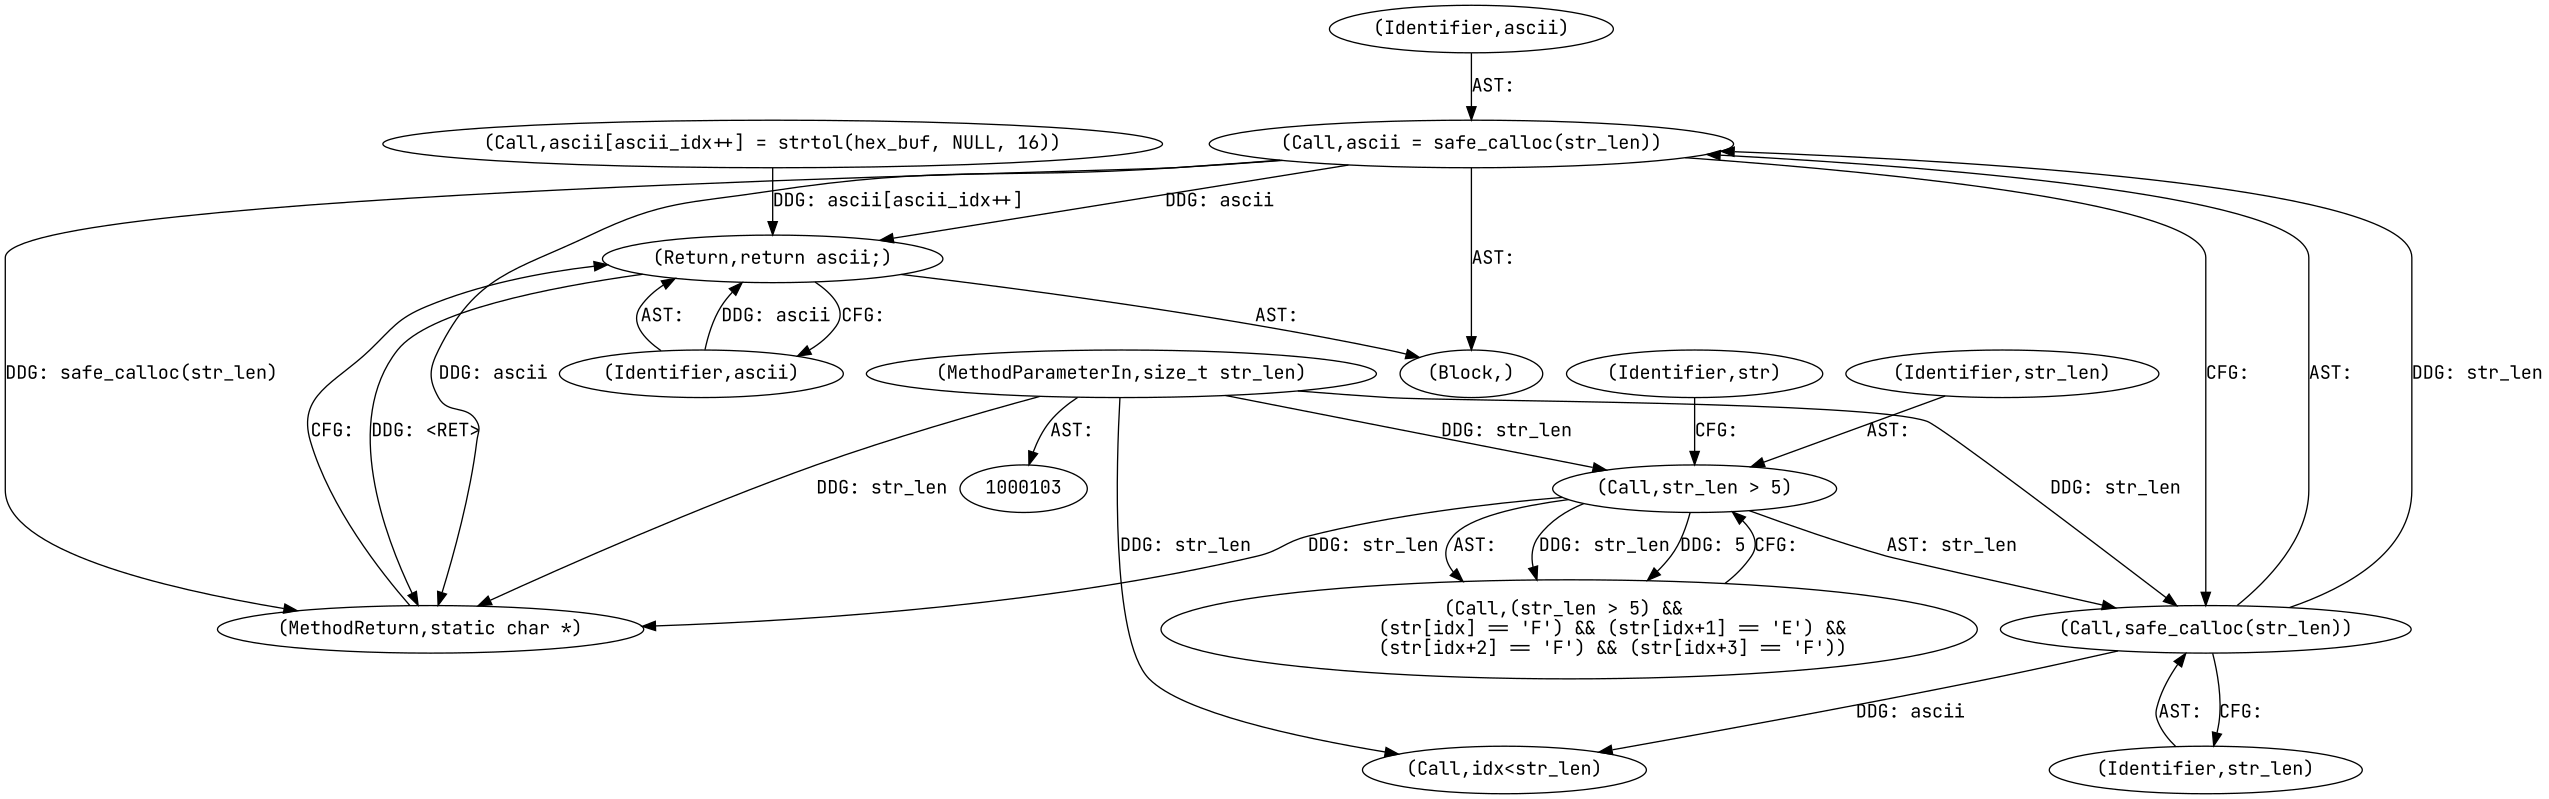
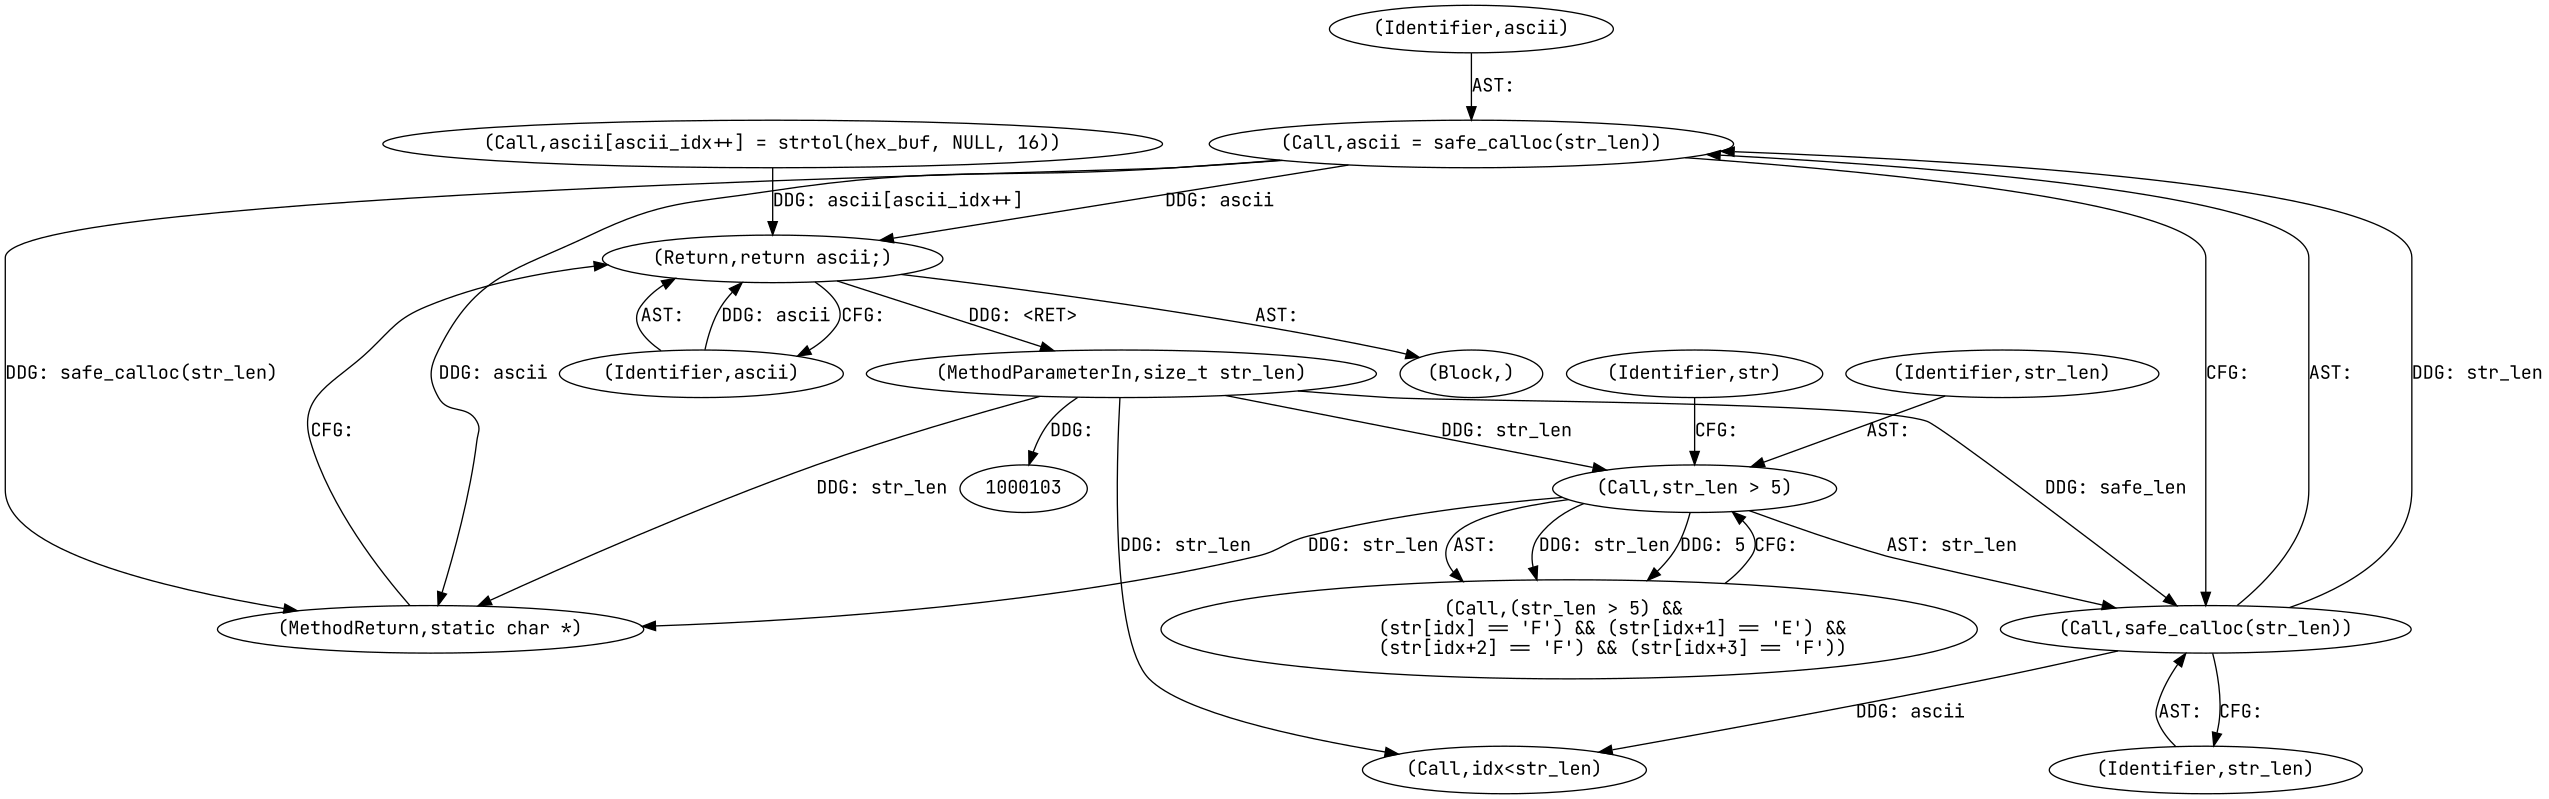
edge "(Call,ascii = safe_calloc(str_len))" -> "(Block,)": removed, label "AST:"
edge "(Return,return ascii;)" -> "(MethodReturn,static char *)": now "(Return,return ascii;)" -> "(MethodParameterIn,size_t str_len)"
edge "(MethodParameterIn,size_t str_len)" -> "1000103": label "AST: " -> "DDG: "
edge "(MethodParameterIn,size_t str_len)" -> "(Call,safe_calloc(str_len))": label "DDG: str_len" -> "DDG: safe_len"
